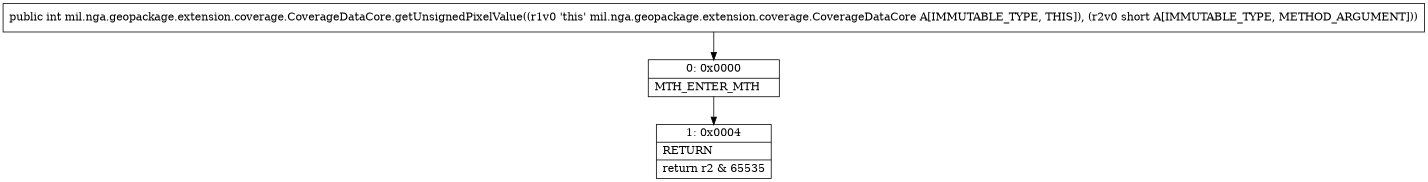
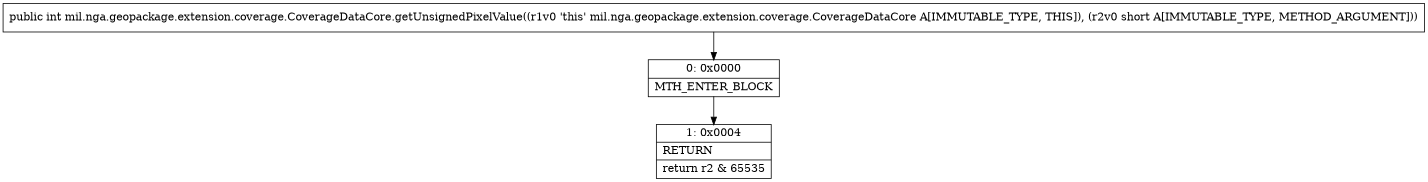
node "0: 0x0000": text "MTH_ENTER_MTH" -> "MTH_ENTER_BLOCK"
